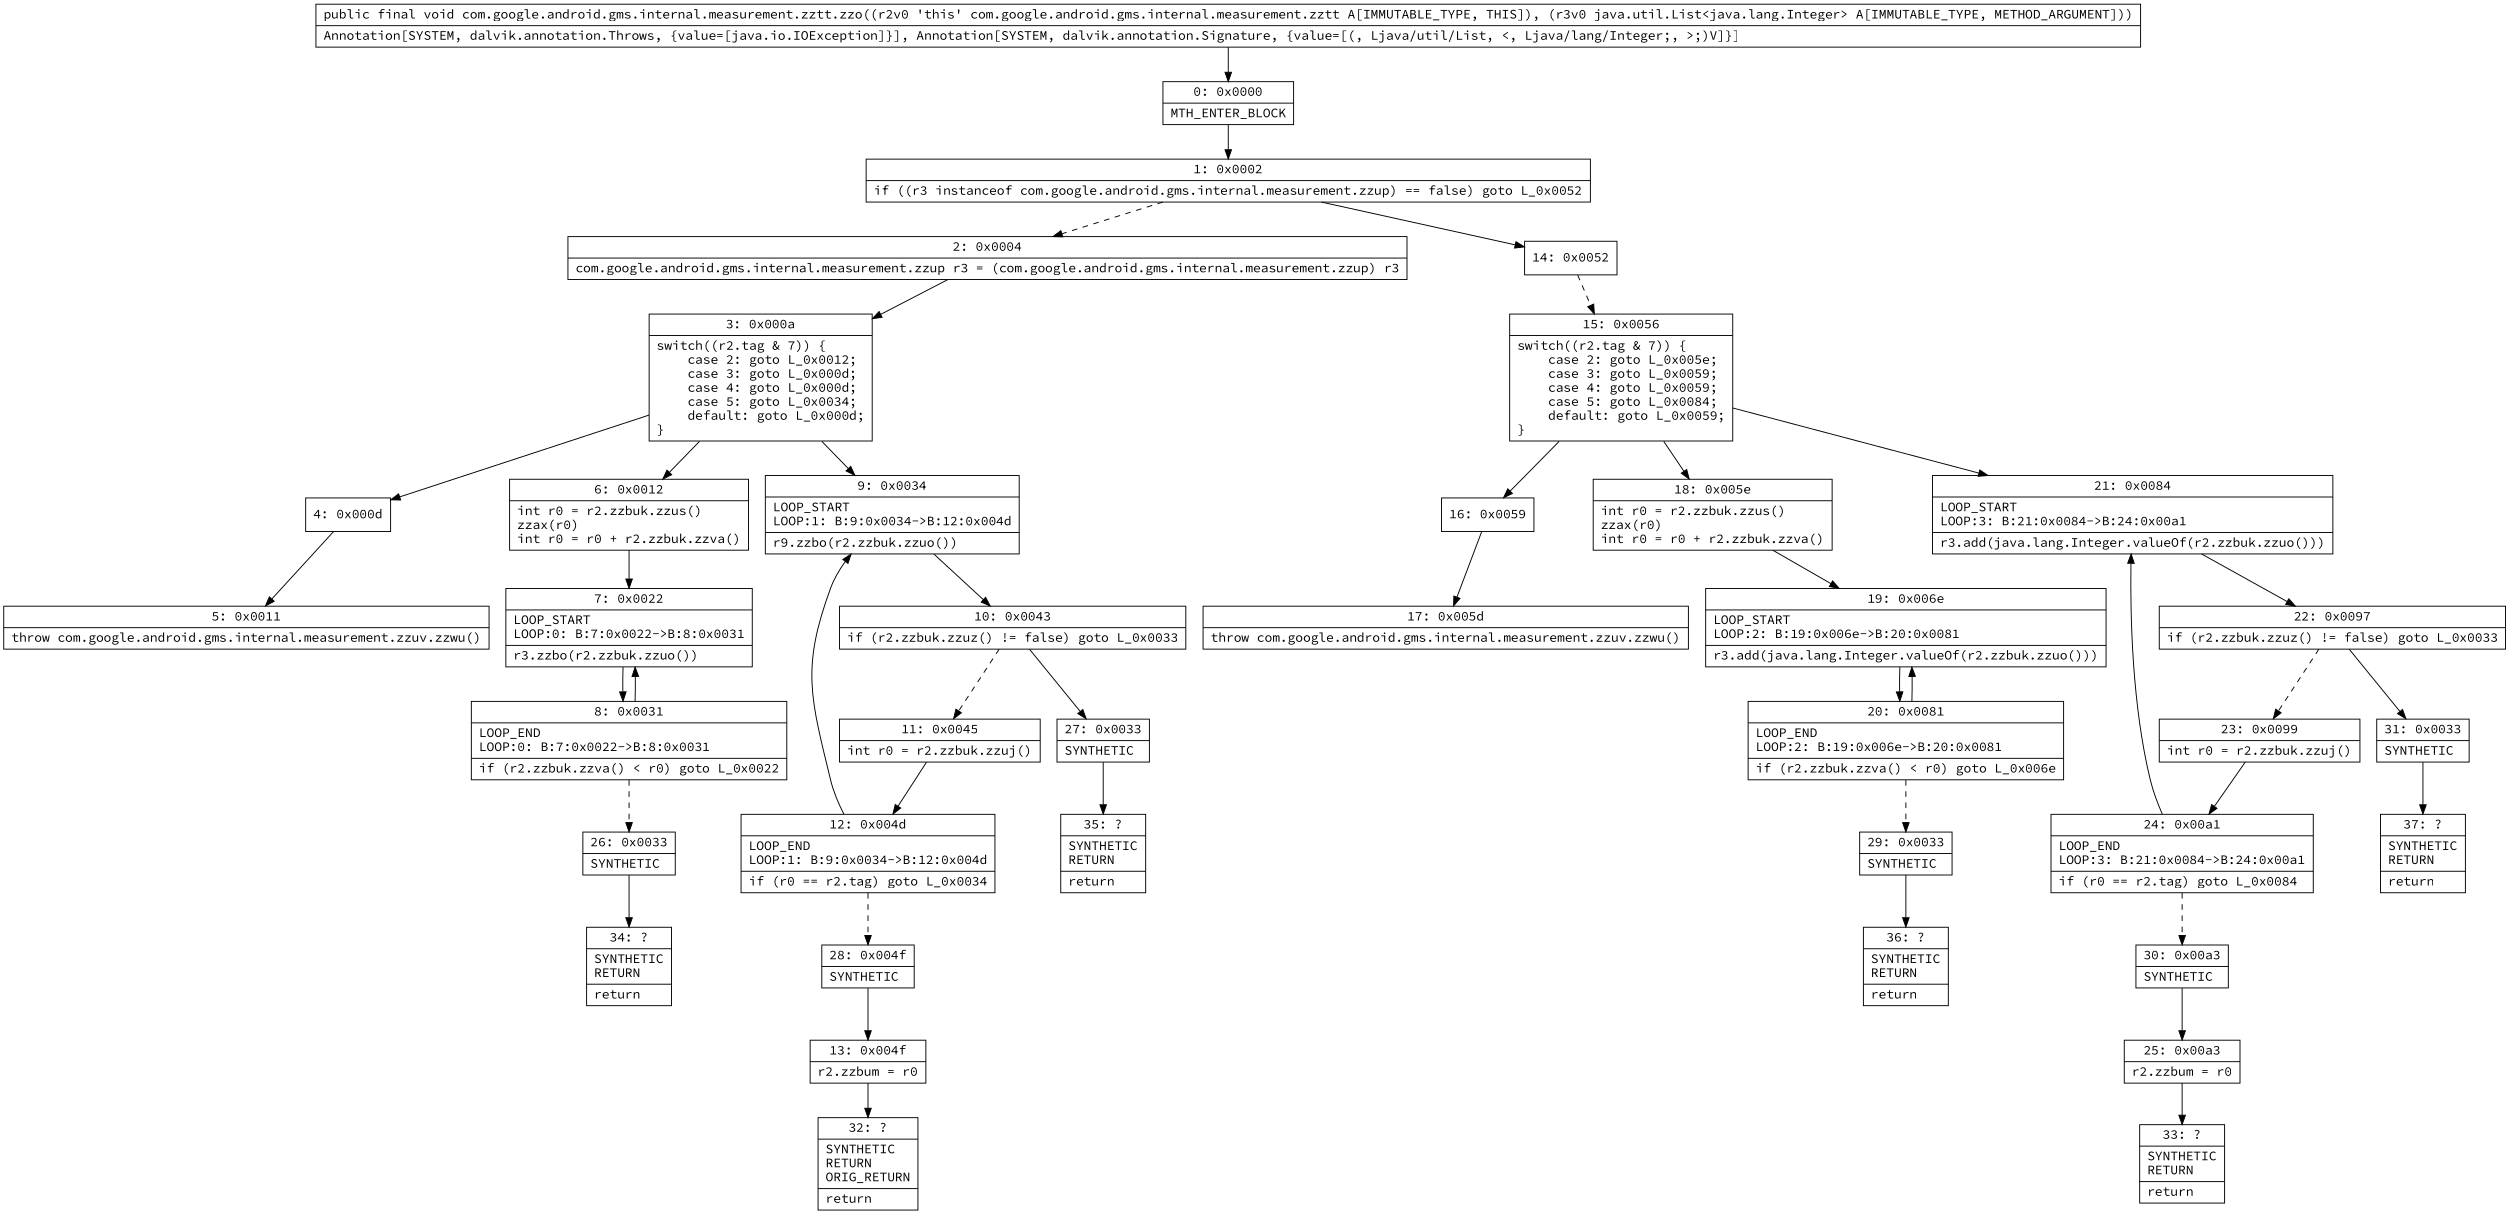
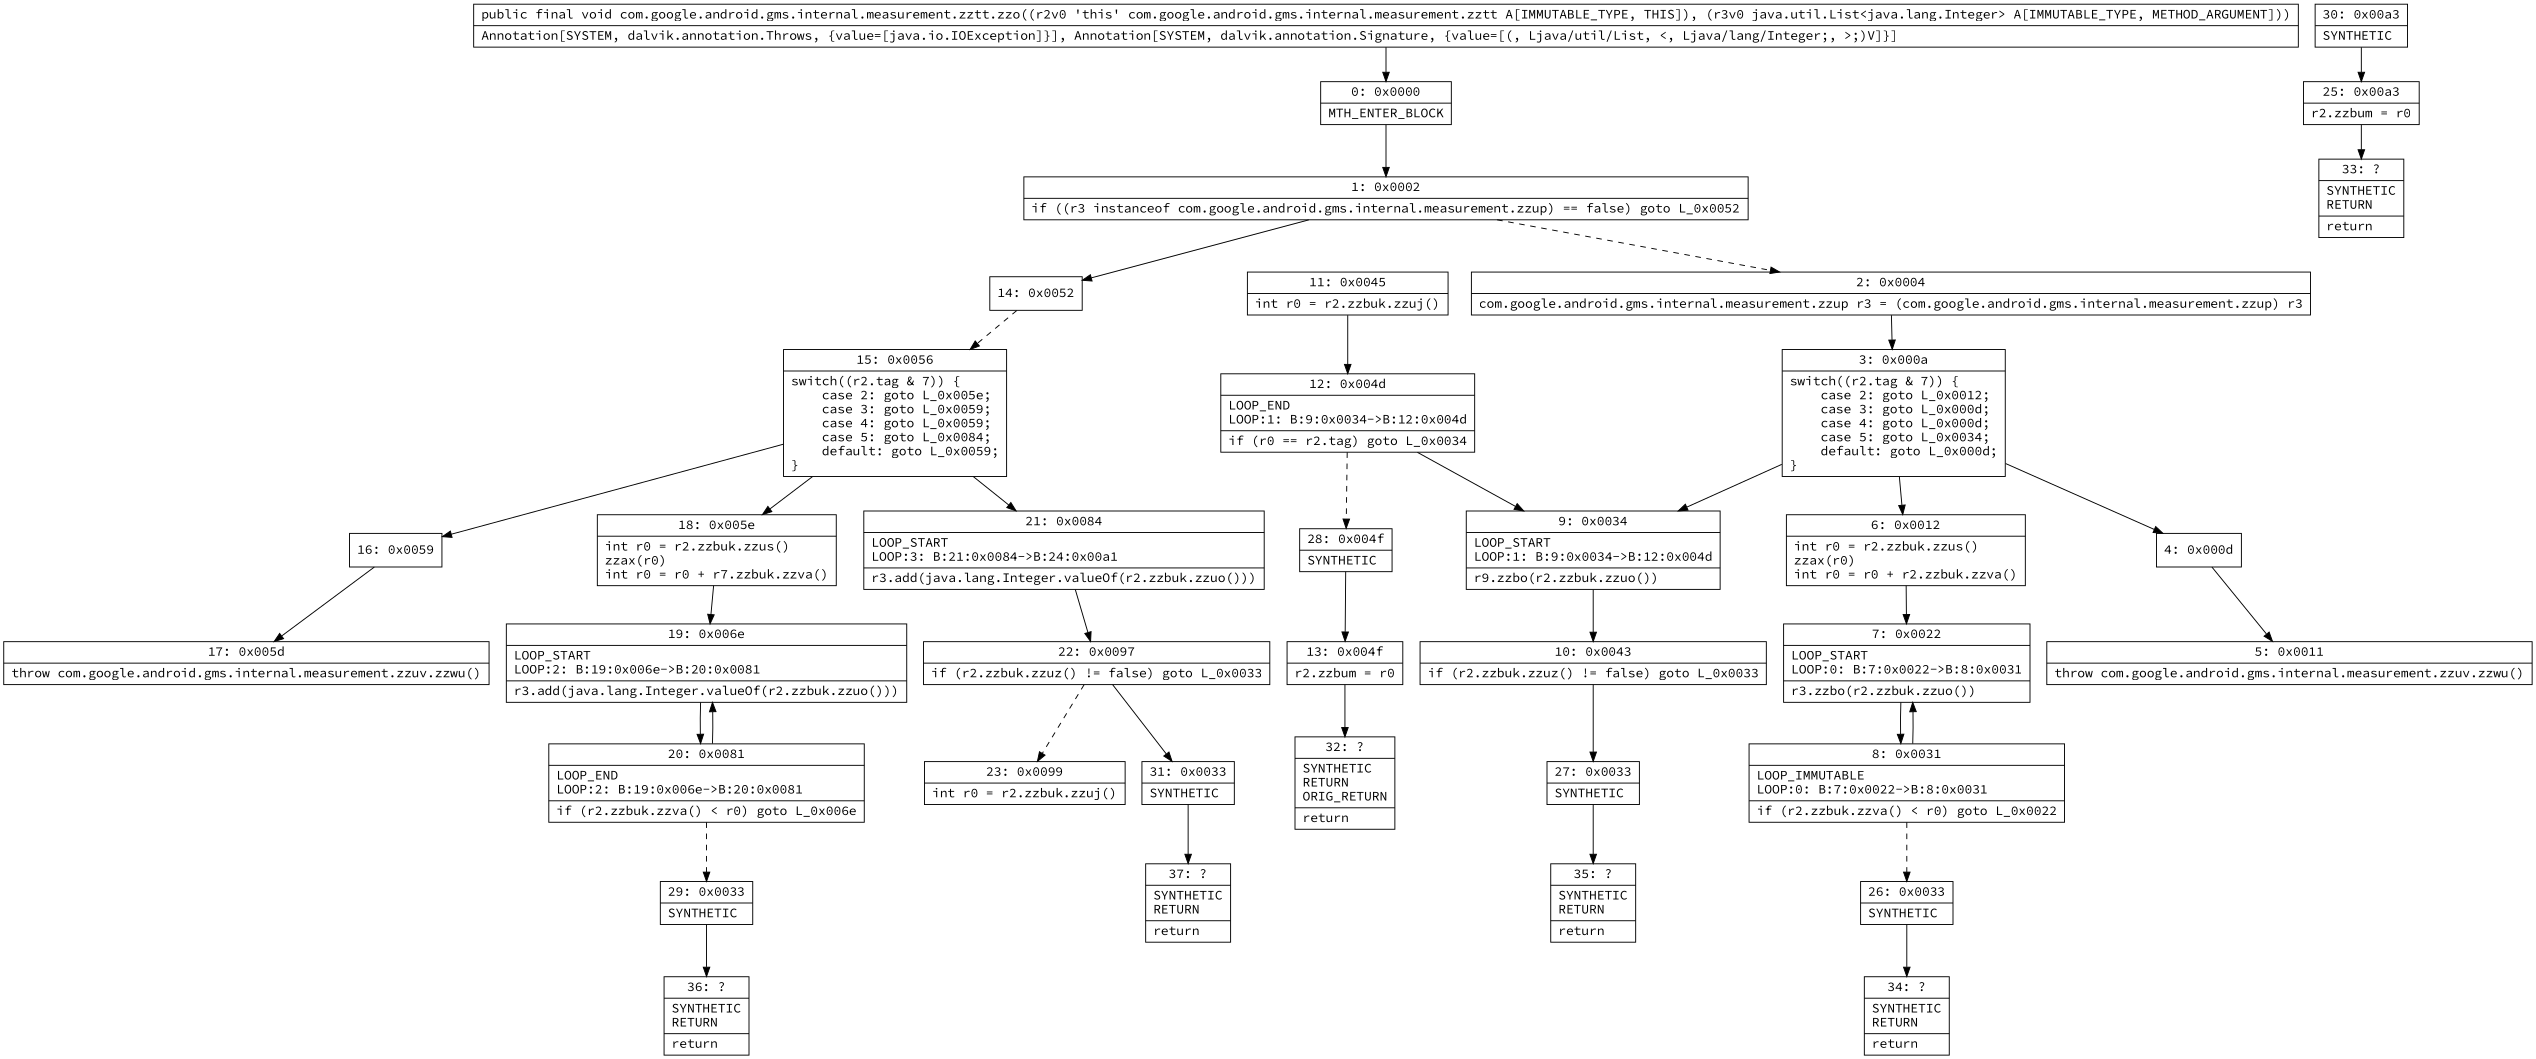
node "18: 0x005e": text "int r0 = r0 + r2.zzbuk.zzva()" -> "int r0 = r0 + r7.zzbuk.zzva()"
edge "10: 0x0043" -> "11: 0x0045": removed
node "8: 0x0031": text "LOOP_END" -> "LOOP_IMMUTABLE"
node "24: 0x00a1": removed
